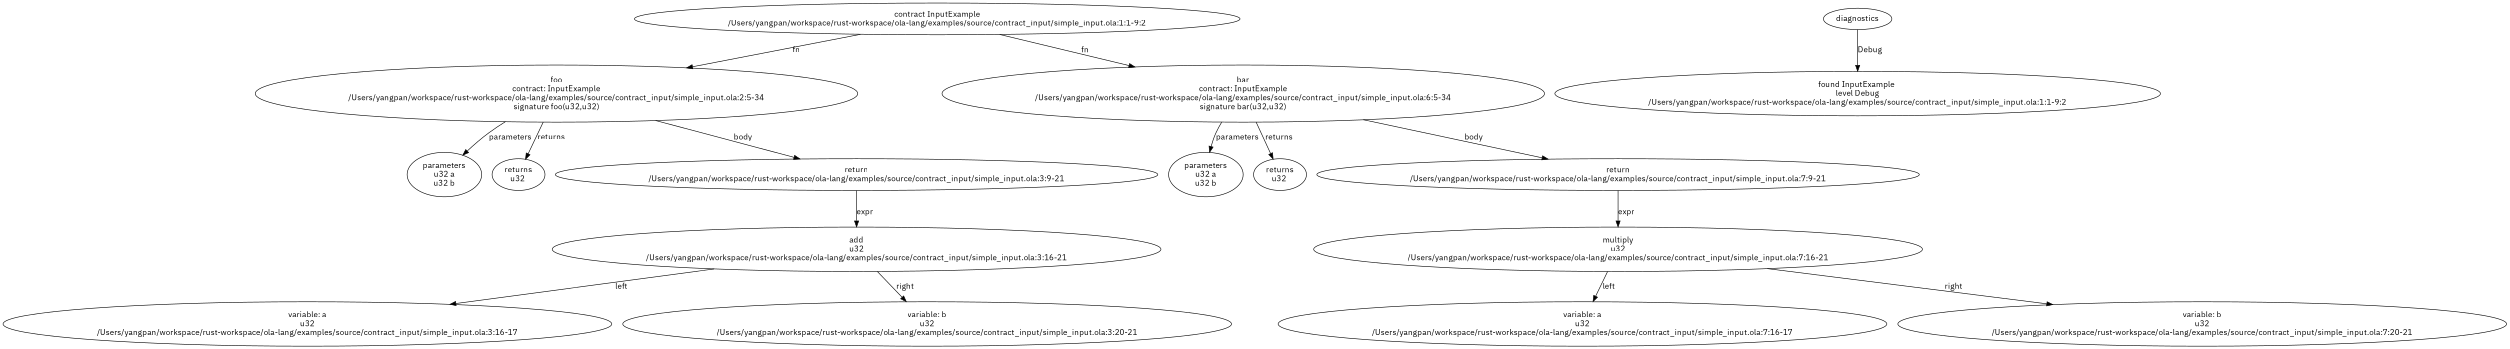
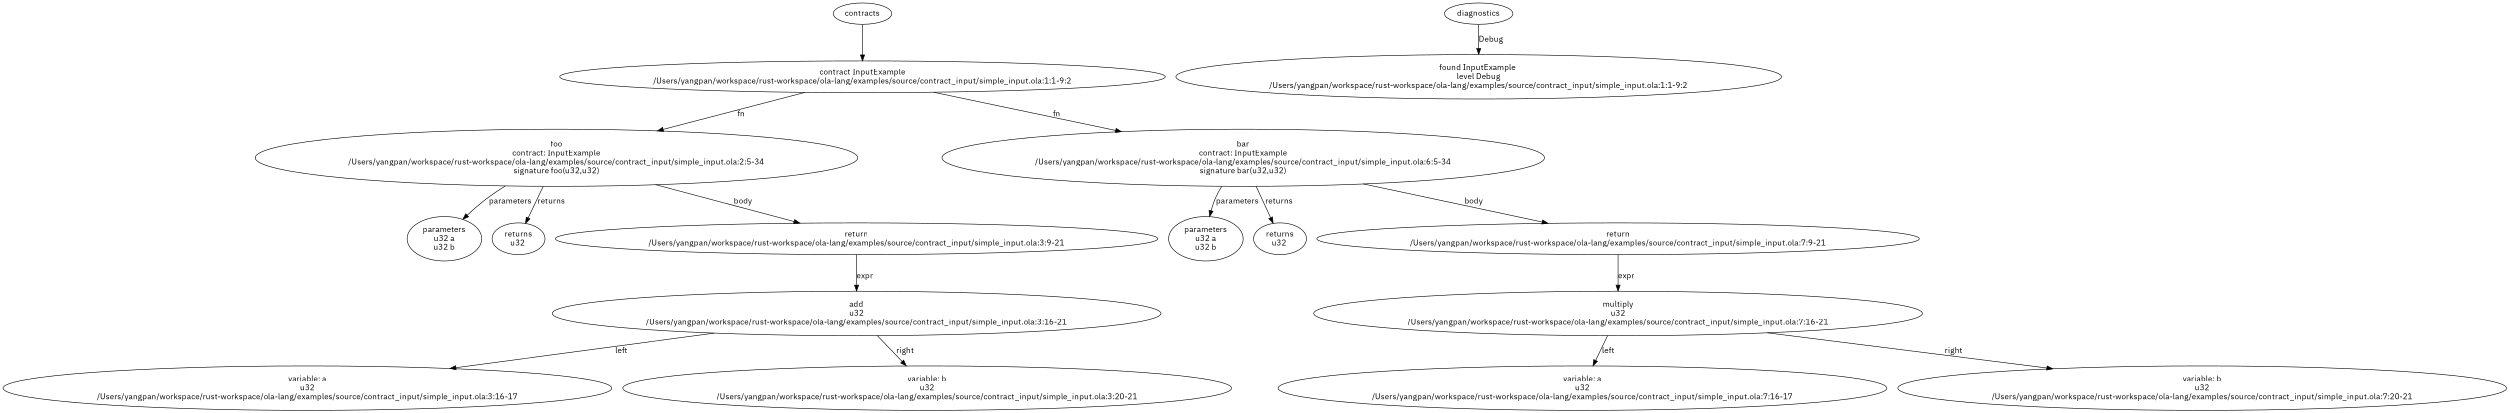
node "contracts": added
